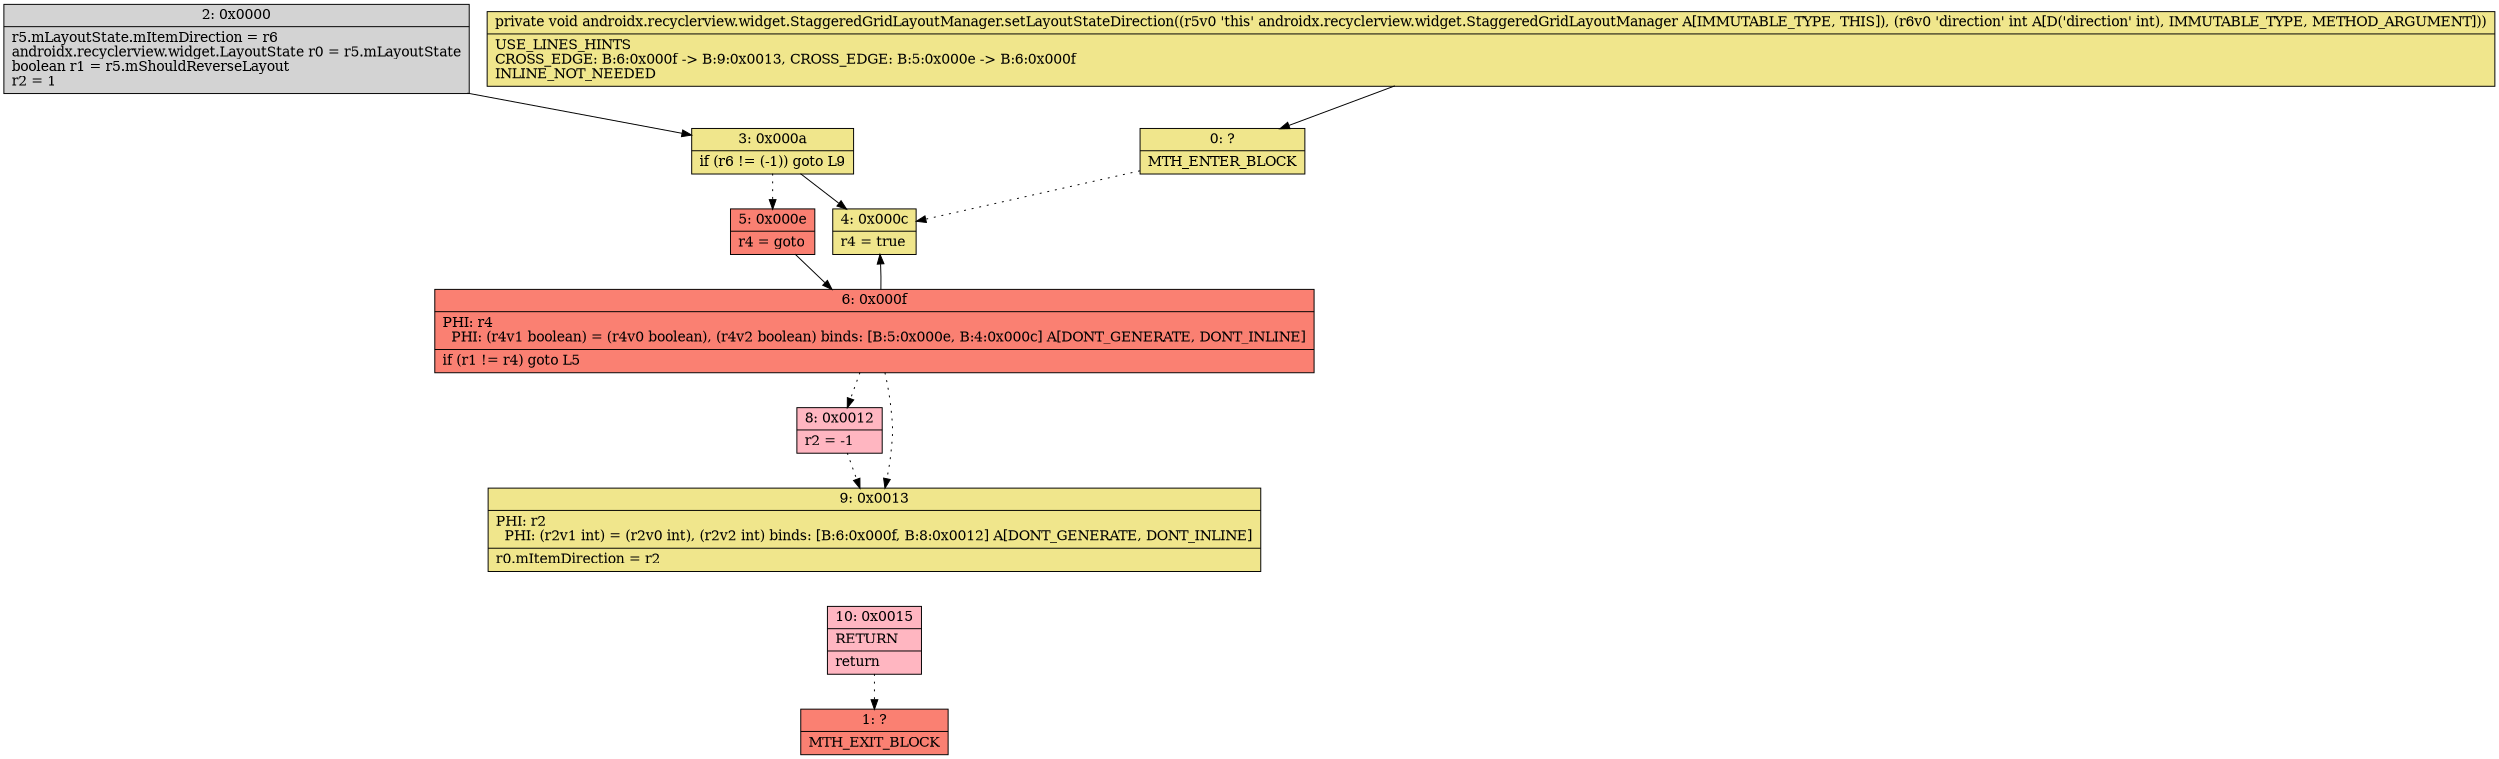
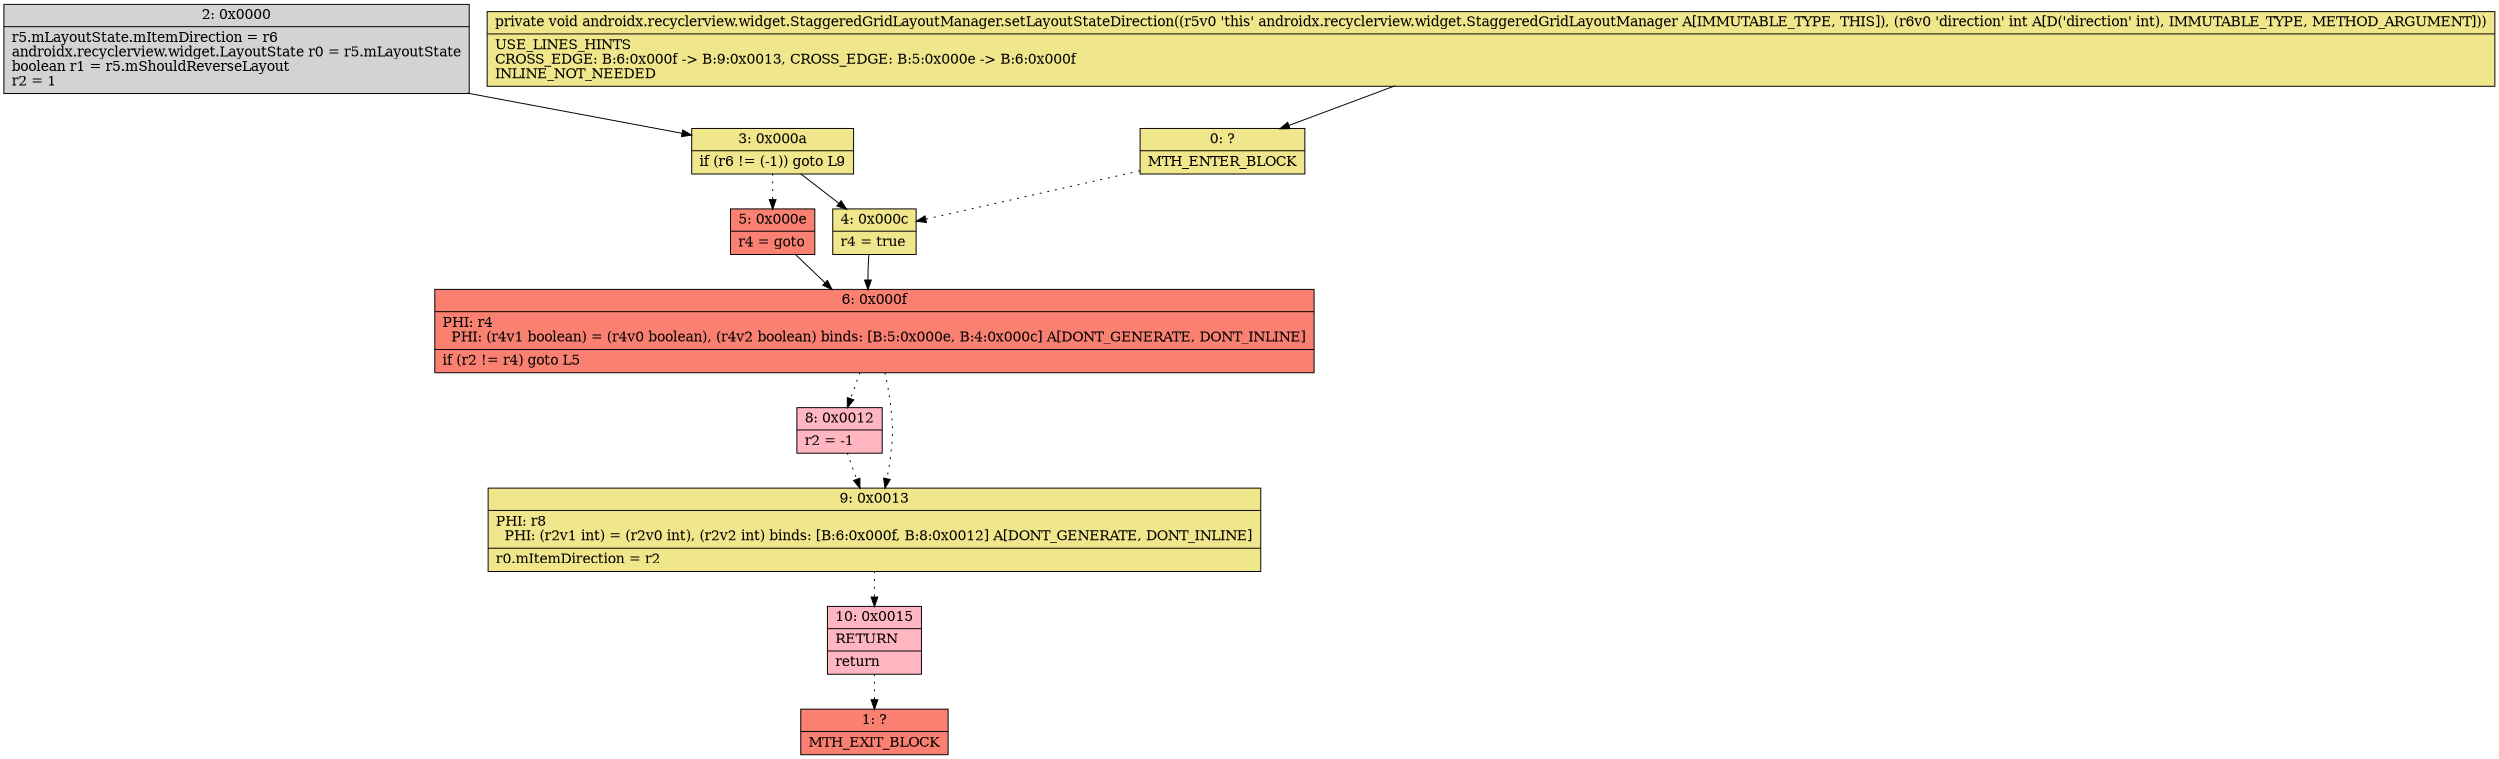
edge "6: 0x000f" -> "4: 0x000c": reversed
node "6: 0x000f": text "if (r1 != r4) goto L5" -> "if (r2 != r4) goto L5"
node "9: 0x0013": text "PHI: r2" -> "PHI: r8"
edge "9: 0x0013" -> "10: 0x0015": added
